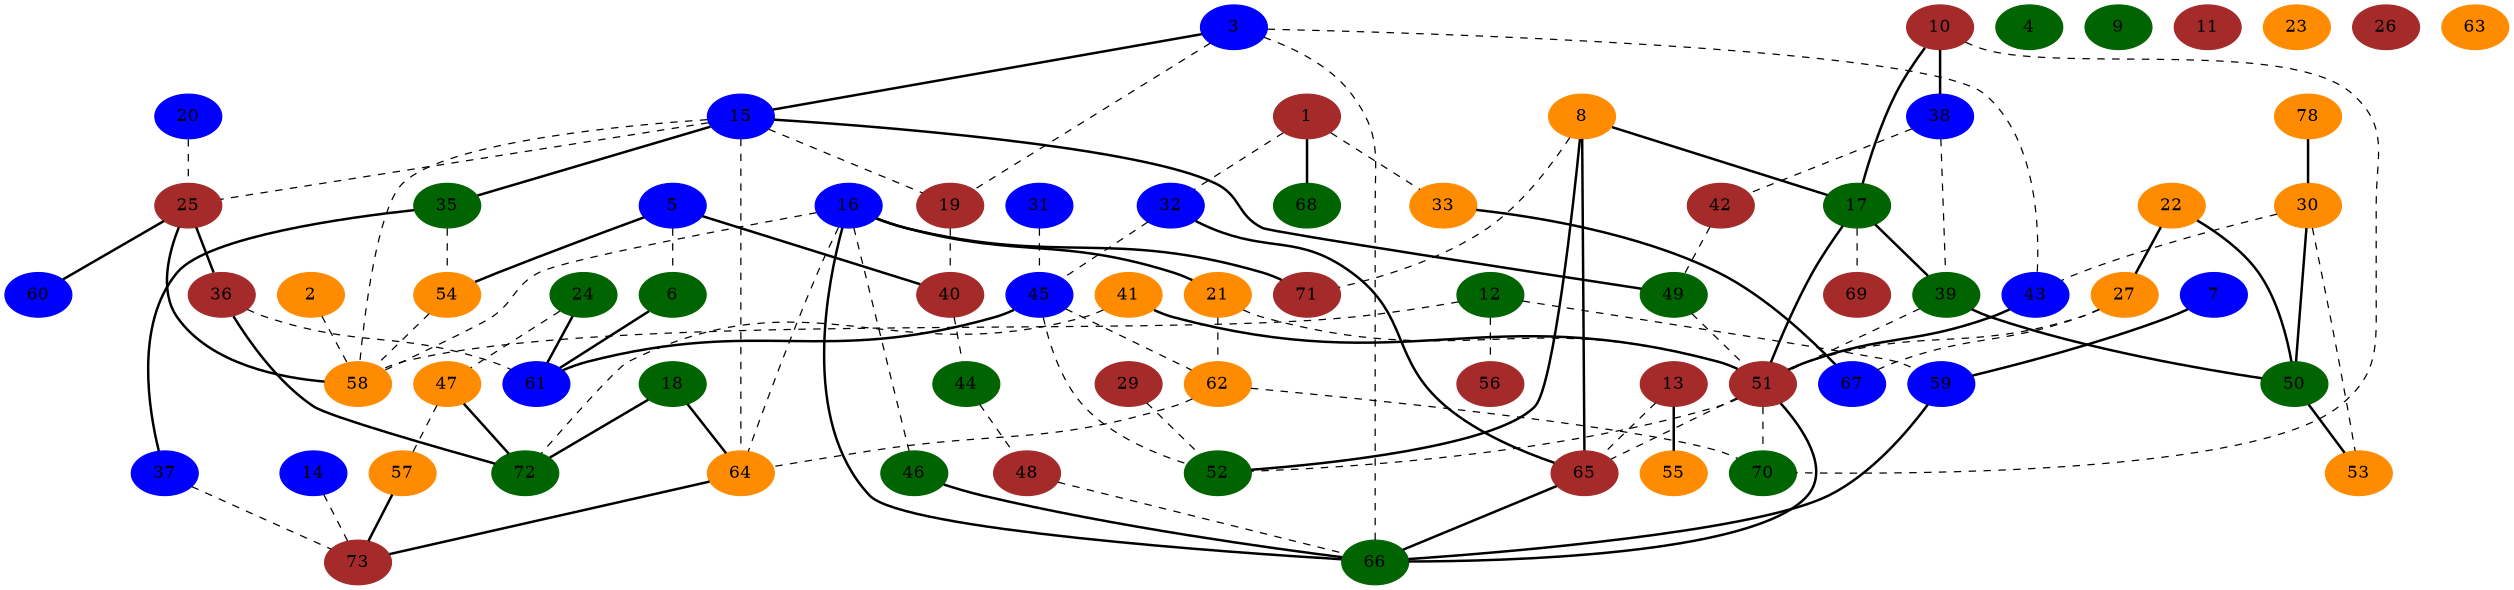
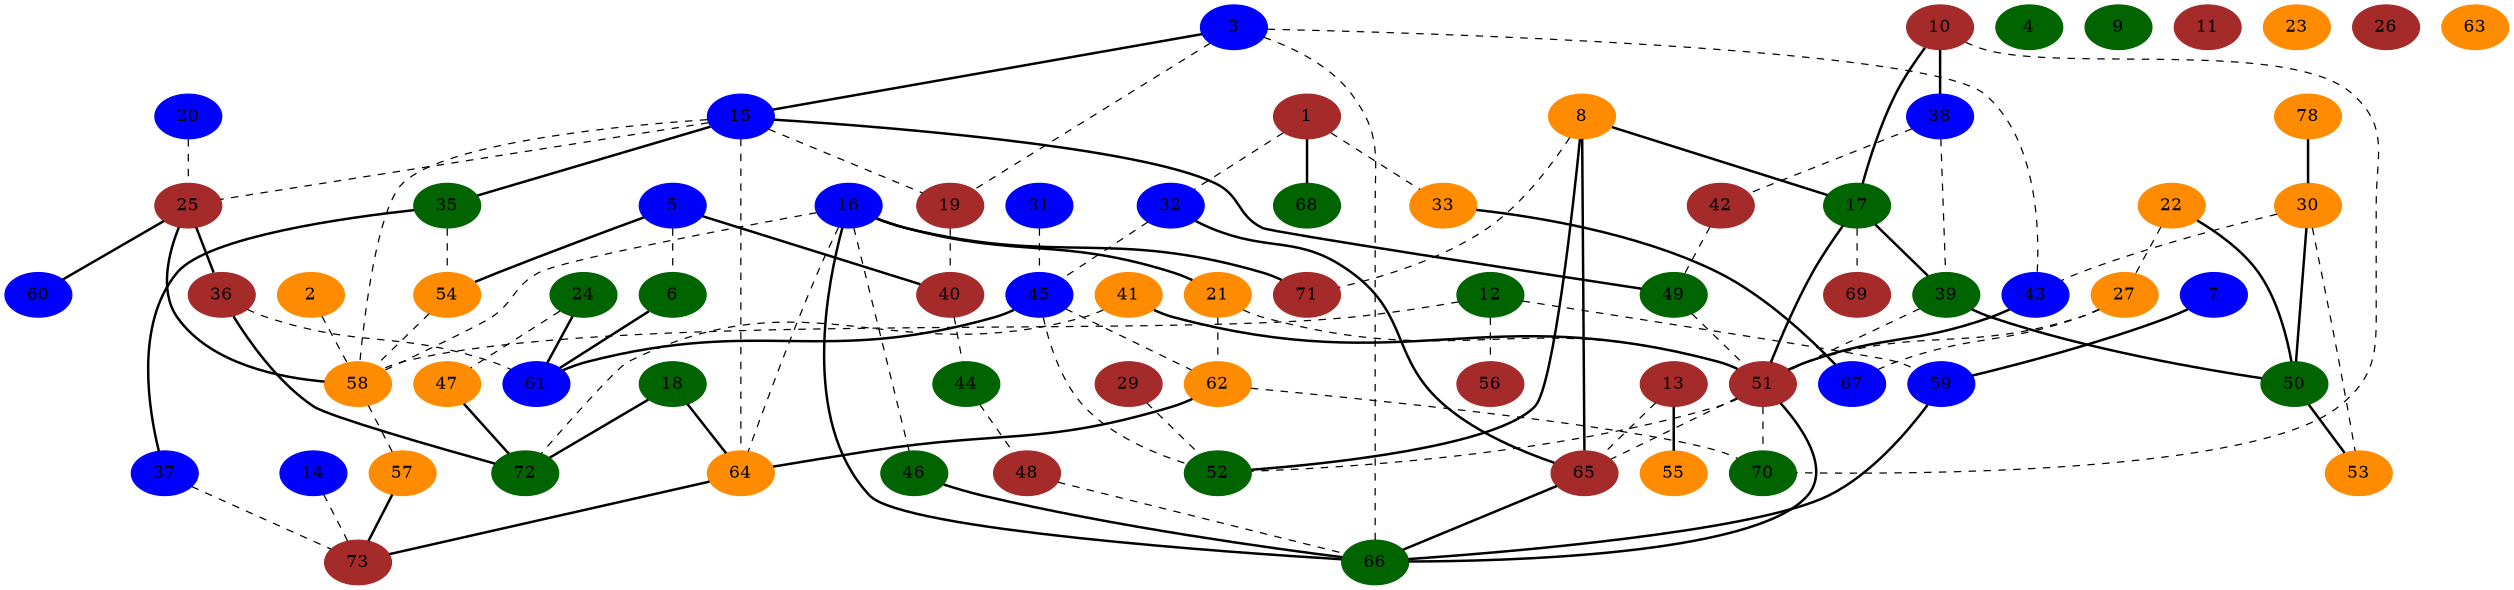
edge "22" -- "27": style bold -> dashed
edge "47" -- "57": now "58" -- "57"
edge "62" -- "64": style dashed -> bold
